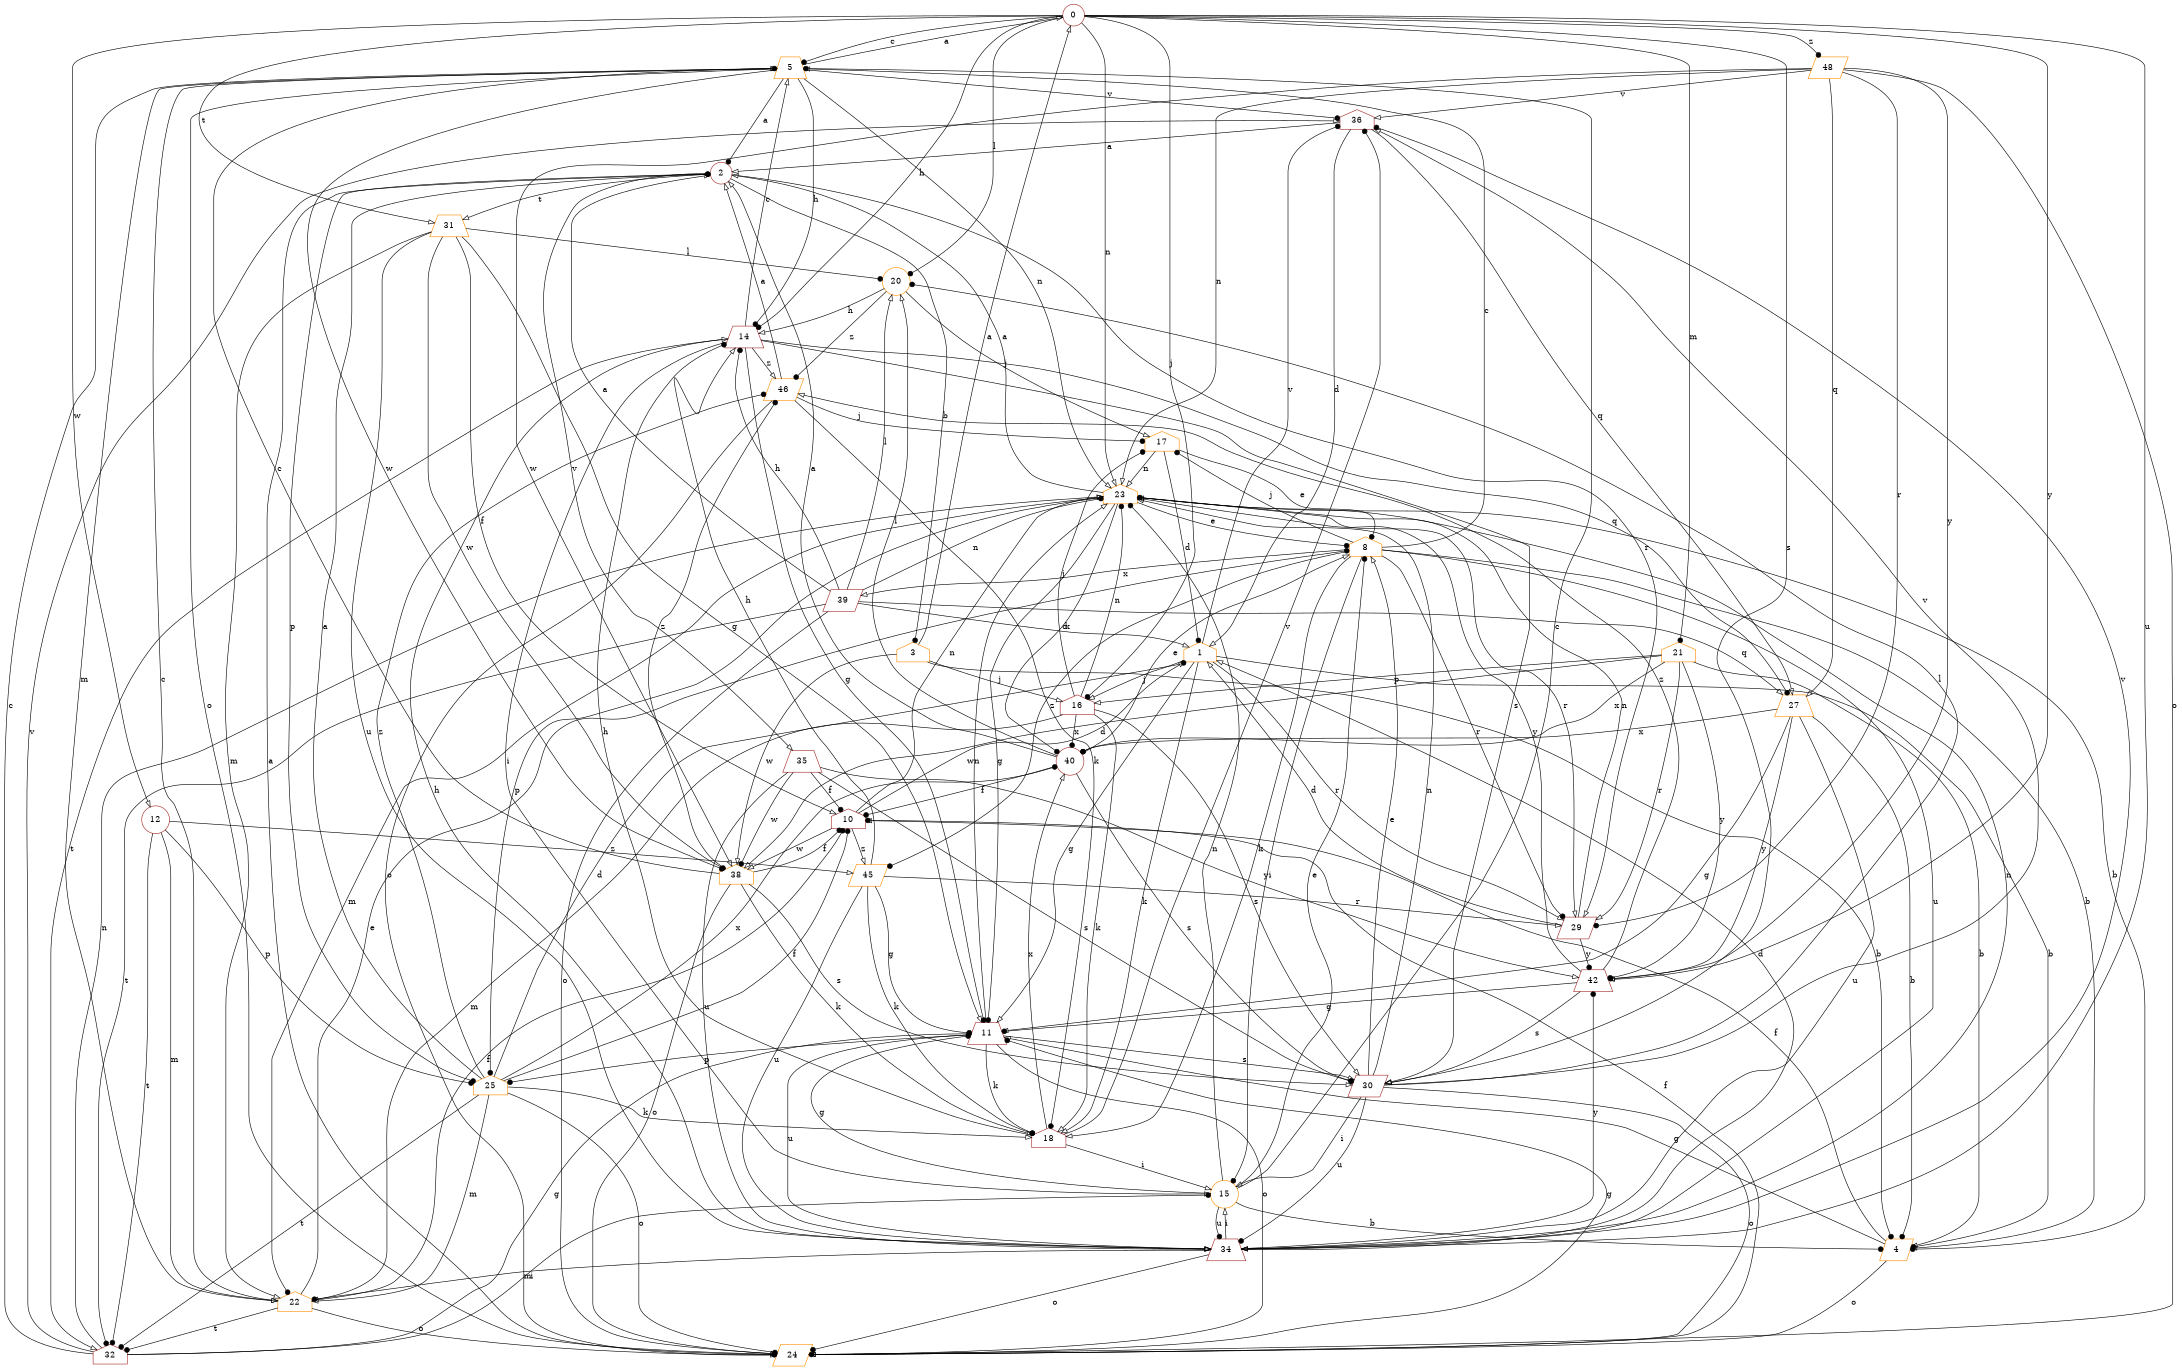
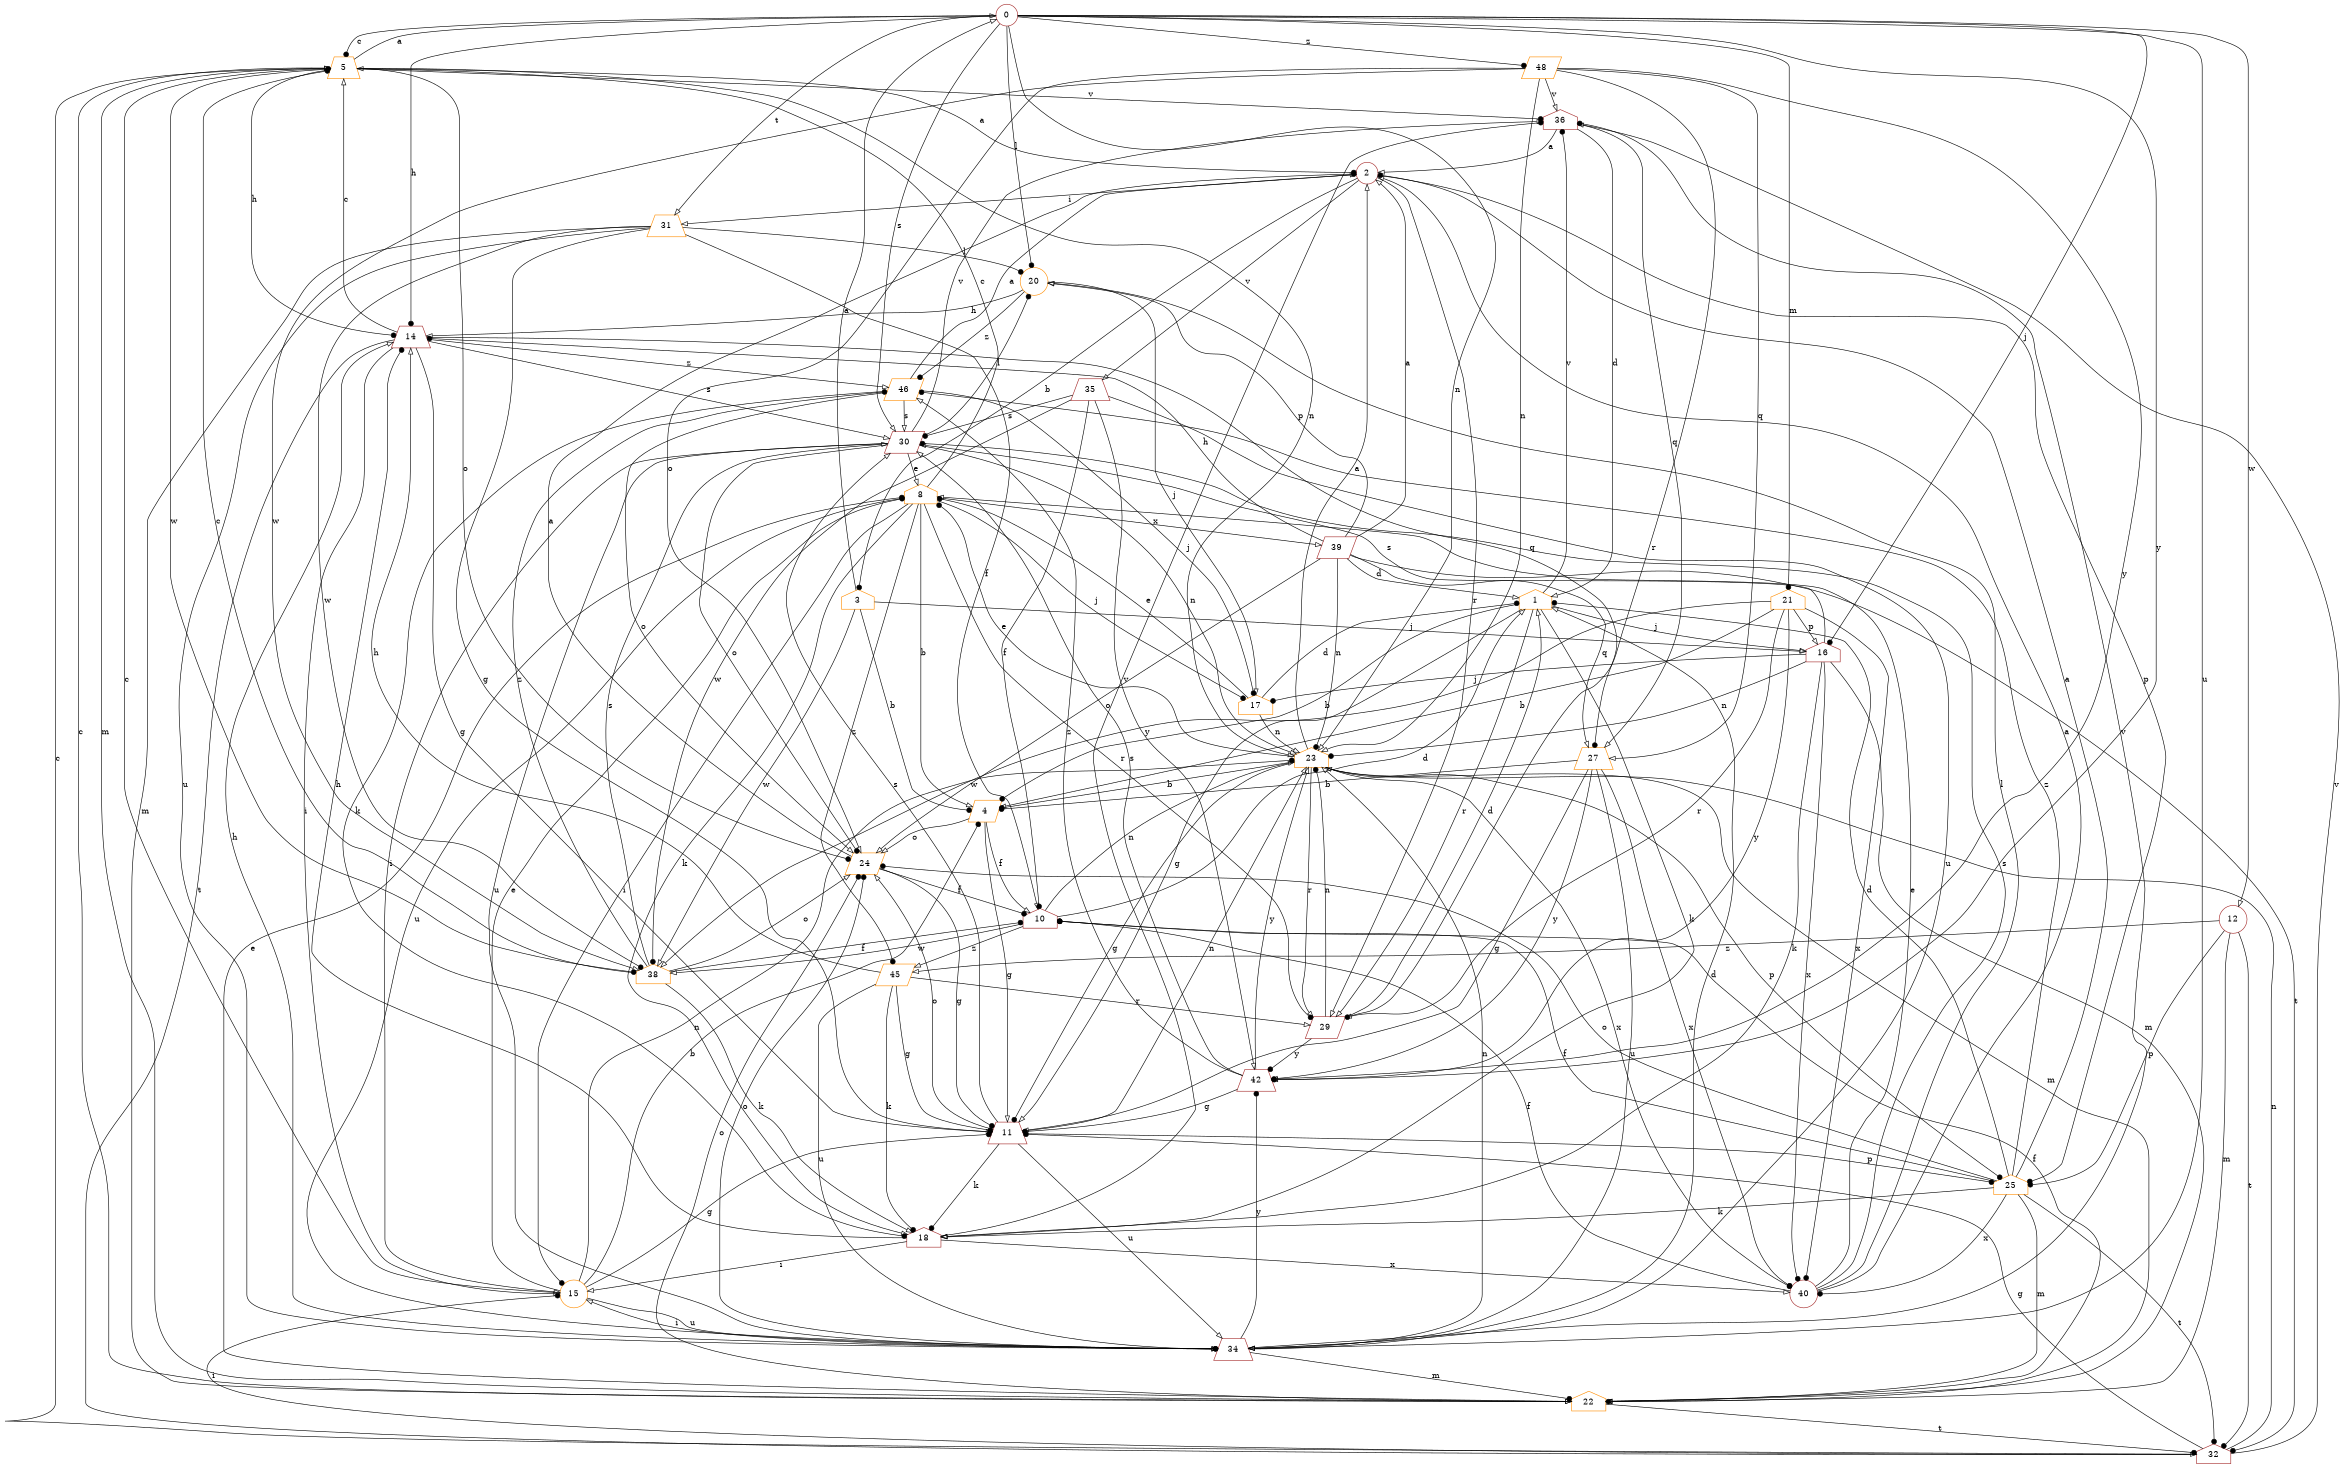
edge "2" -> "31": label "t" -> "i"
edge "46" -> "30": added, label "s"
edge "39" -> "20": label "l" -> "p"
